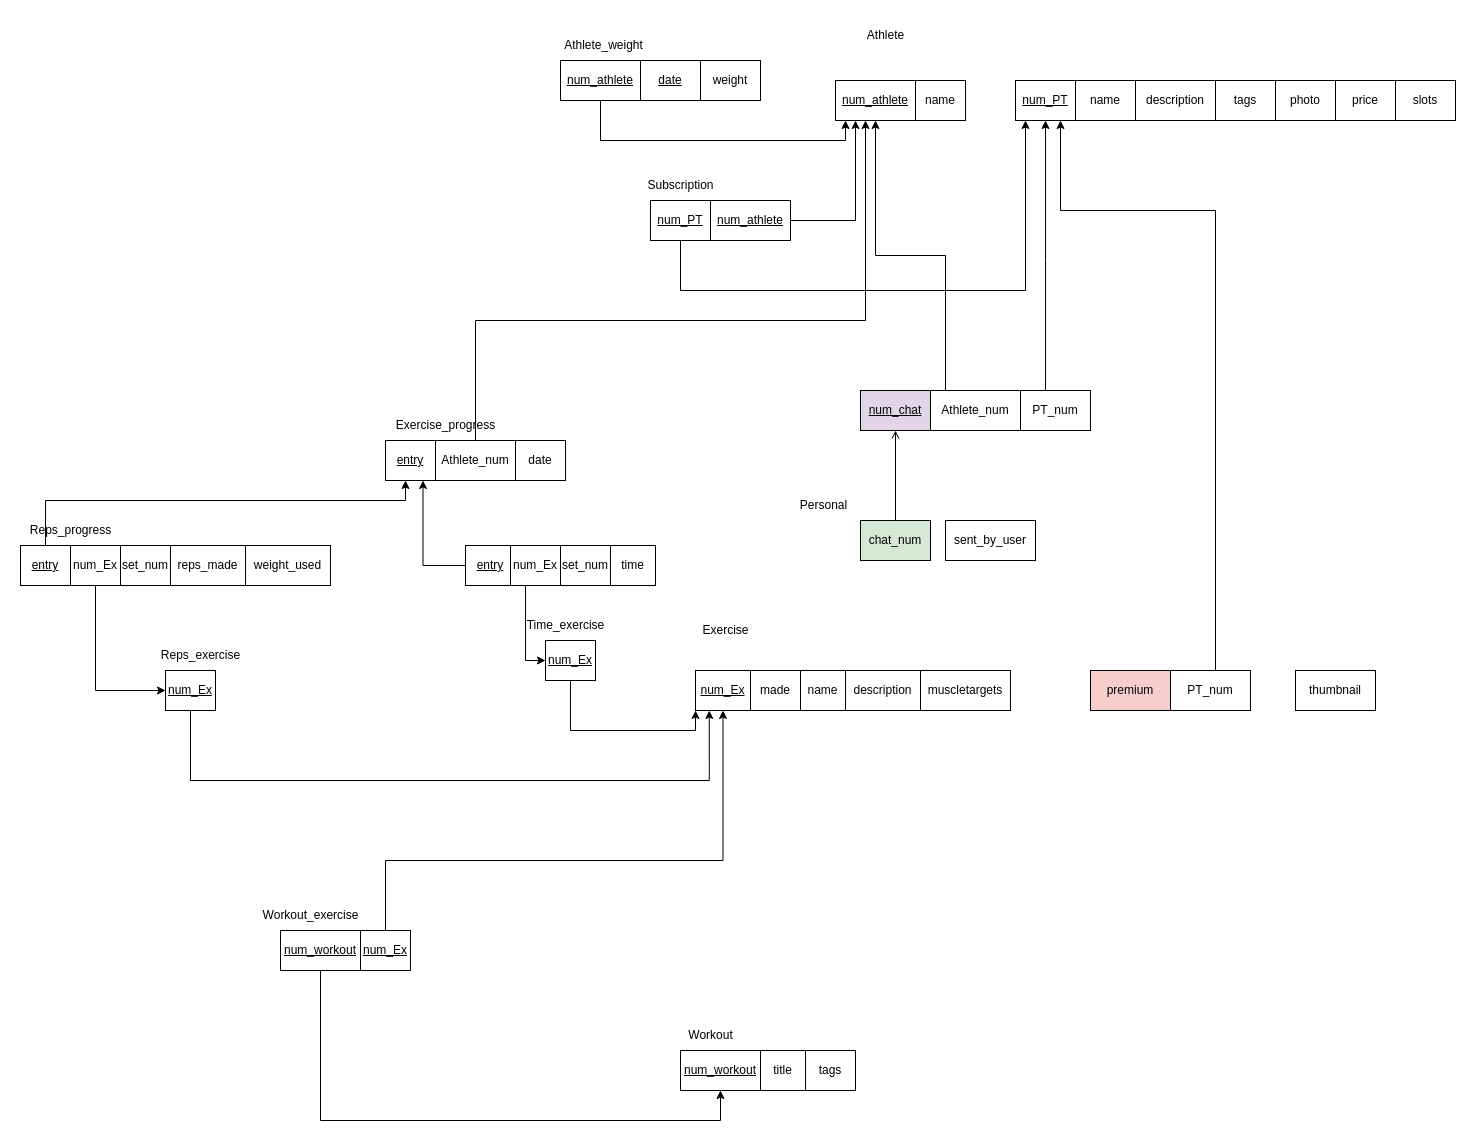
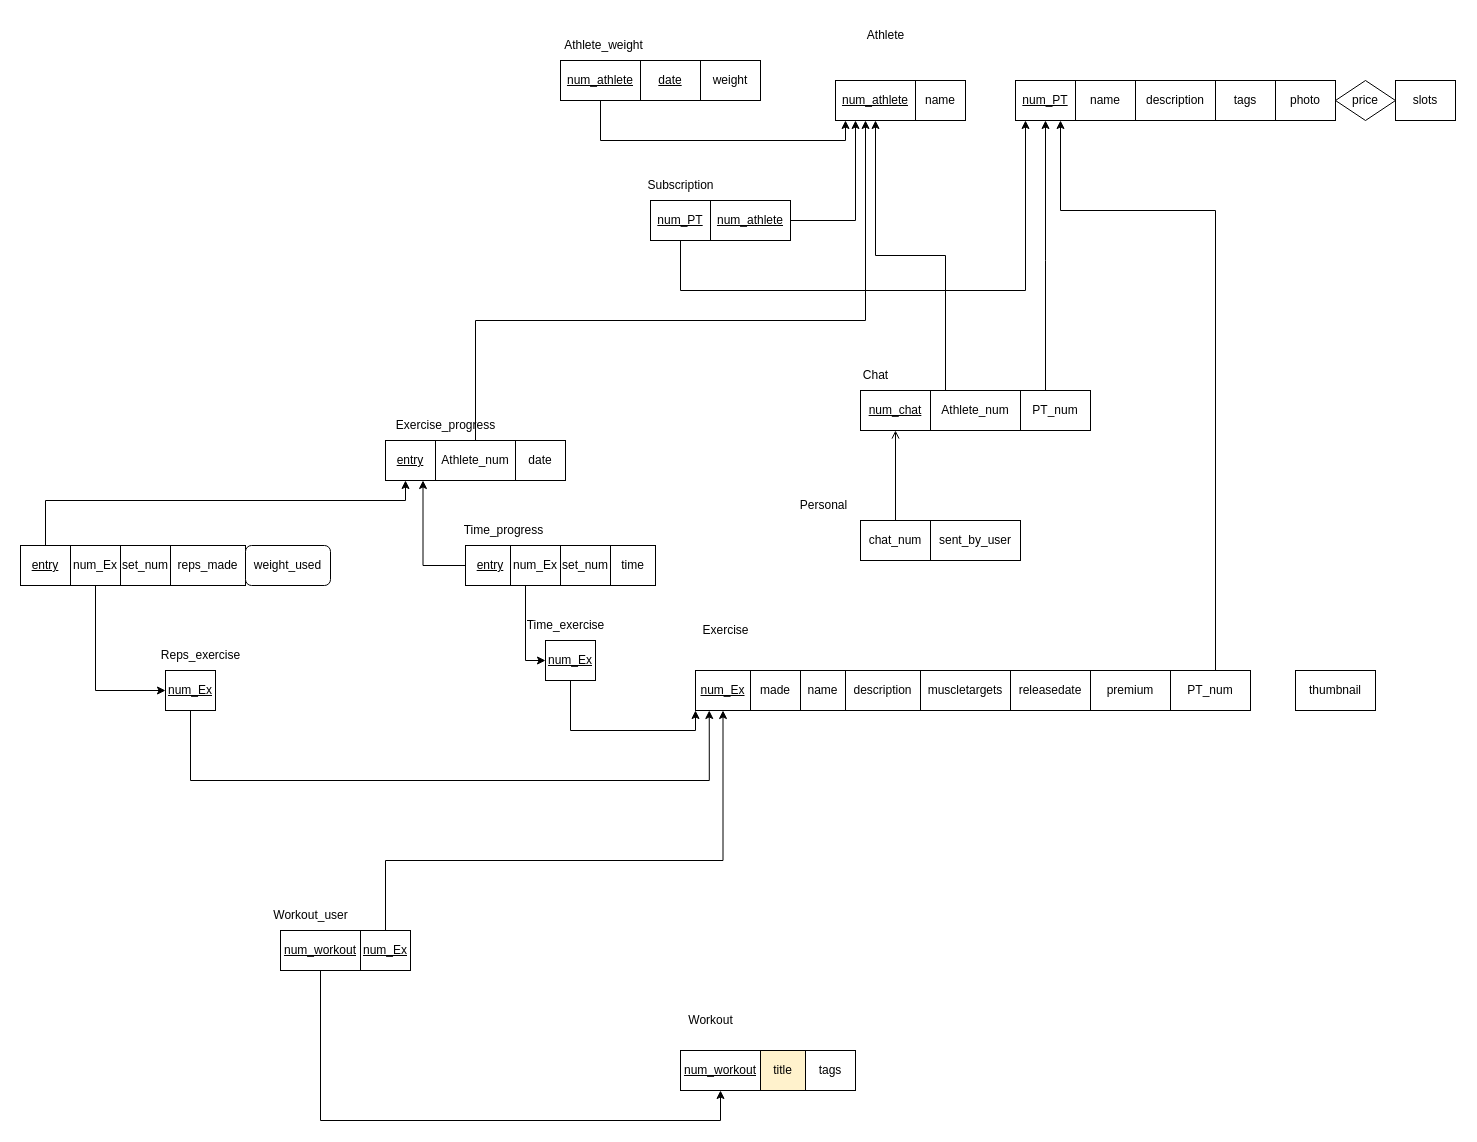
node "price": shape rectangle -> diamond
node "Chat": added
node "num_chat": fillcolor #e1d5e7 -> #ffffff
node "Reps_progress": removed
node "Time_progress": added
node "chat_num": fillcolor #d5e8d4 -> #ffffff
node "sent_by_user": moved (991, 541) -> (976, 541)
node "weight_used": shape rectangle -> rounded rectangle
node "releasedate": added
node "premium": fillcolor #f8cecc -> #ffffff
node "Workout_exercise": label "Workout_exercise" -> "Workout_user"
node "Workout": moved (711, 1036) -> (711, 1021)
node "title": fillcolor #ffffff -> #fff2cc
